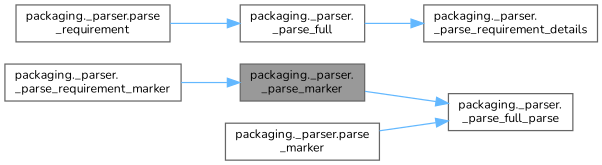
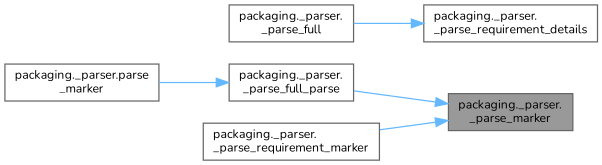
node "packaging._parser.parse _requirement": removed
edge "packaging._parser. _parse_marker" -> "packaging._parser. _parse_full_parse": reversed
